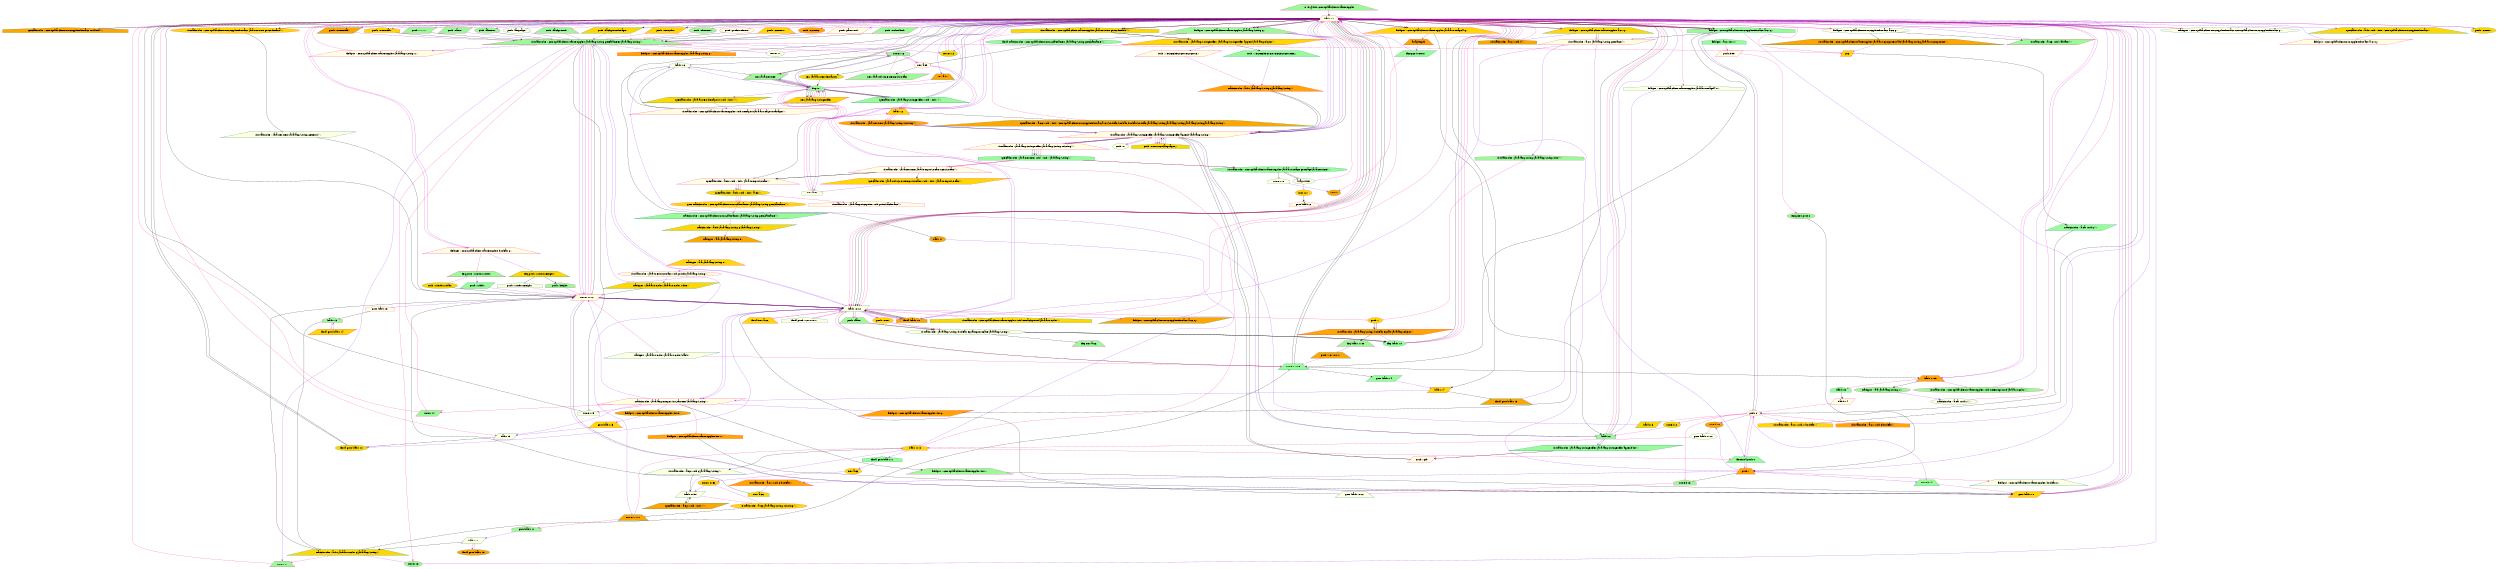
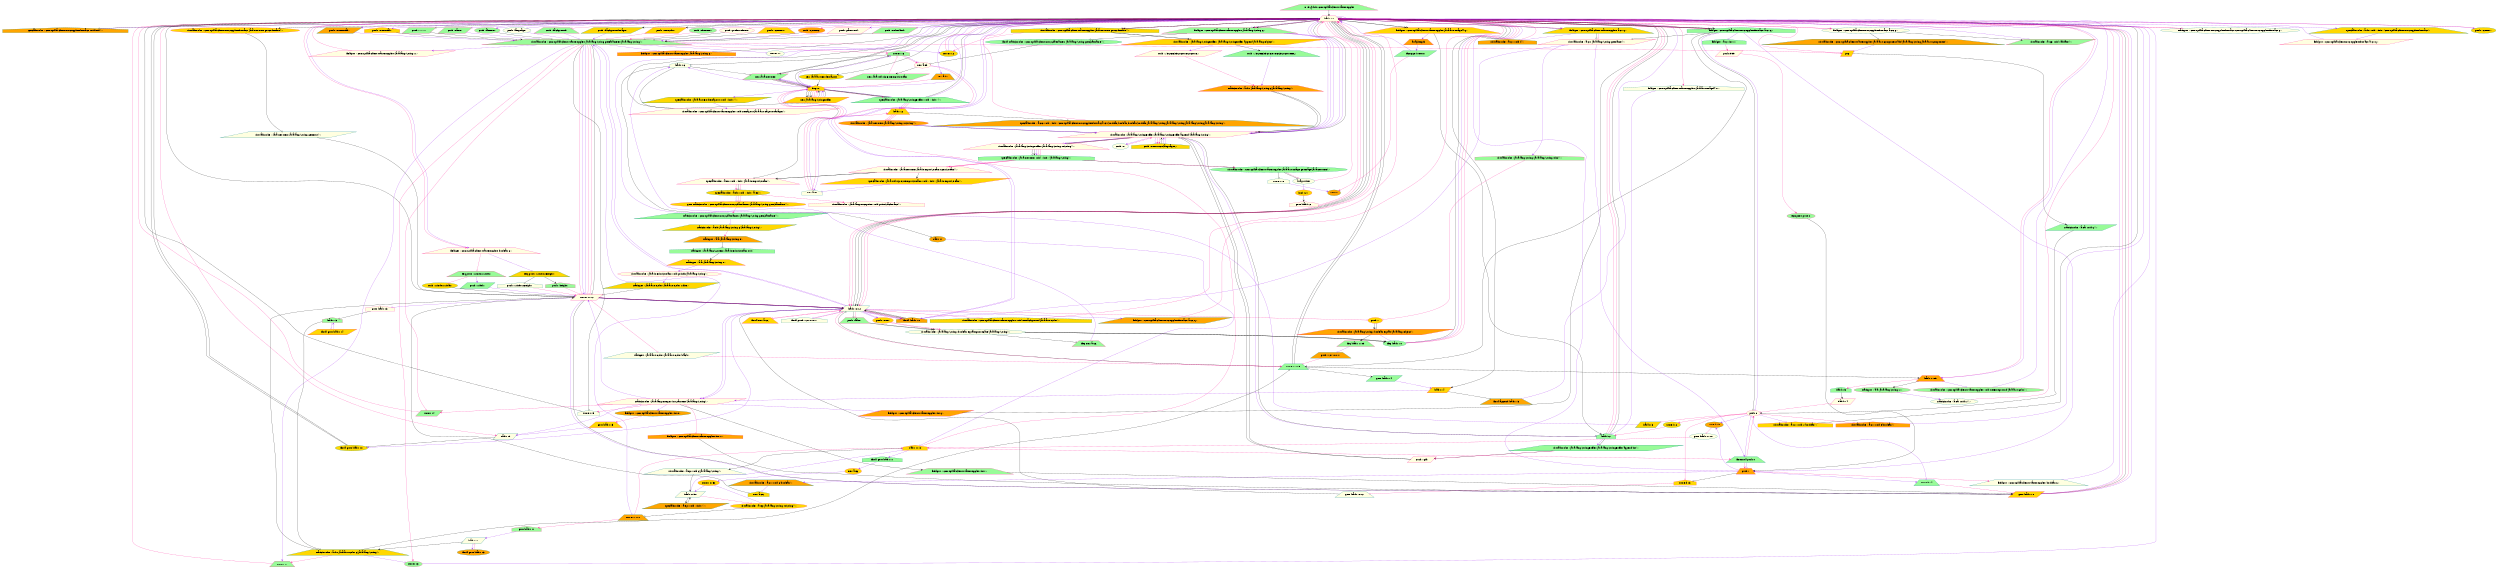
edge "fieldget <com.spilka.client.muc.AppletAbstract: a.cV q>" -> "fieldget <a.cV: int v>": added
edge "ifeq new a.cG" -> "load.r r0": added
node "dup1.r": fillcolor palegreen -> gold
node "staticget <java.lang.System: java.io.PrintStream out>": added
node "ifnull goto load.r r5": label "ifnull goto load.r r5" -> "ifnull append load.r r5"
node "virtualinvoke <a.cV: void q(boolean)>": color deeppink -> teal
node "store.b r3": fillcolor palegreen -> gold
